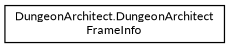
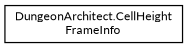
node "DungeonArchitect.DungeonArchitect FrameInfo": label "DungeonArchitect.DungeonArchitect FrameInfo" -> "DungeonArchitect.CellHeight FrameInfo"
